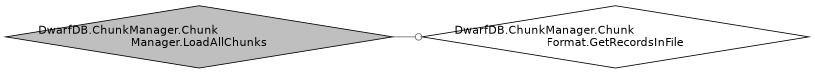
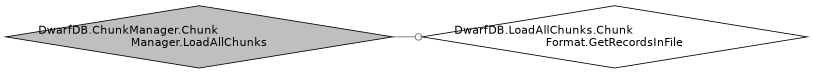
node "DwarfDB.ChunkManager.Chunk Format.GetRecordsInFile": label "DwarfDB.ChunkManager.Chunk Format.GetRecordsInFile" -> "DwarfDB.LoadAllChunks.Chunk Format.GetRecordsInFile"
